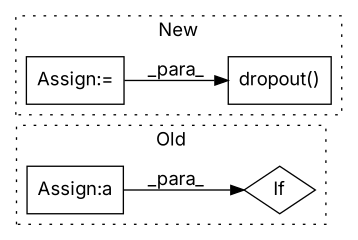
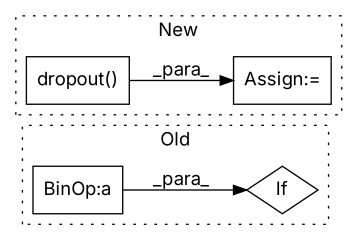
edge "Assign:=" -> "dropout()": reversed
node "Assign:a": label "Assign:a" -> "BinOp:a"
